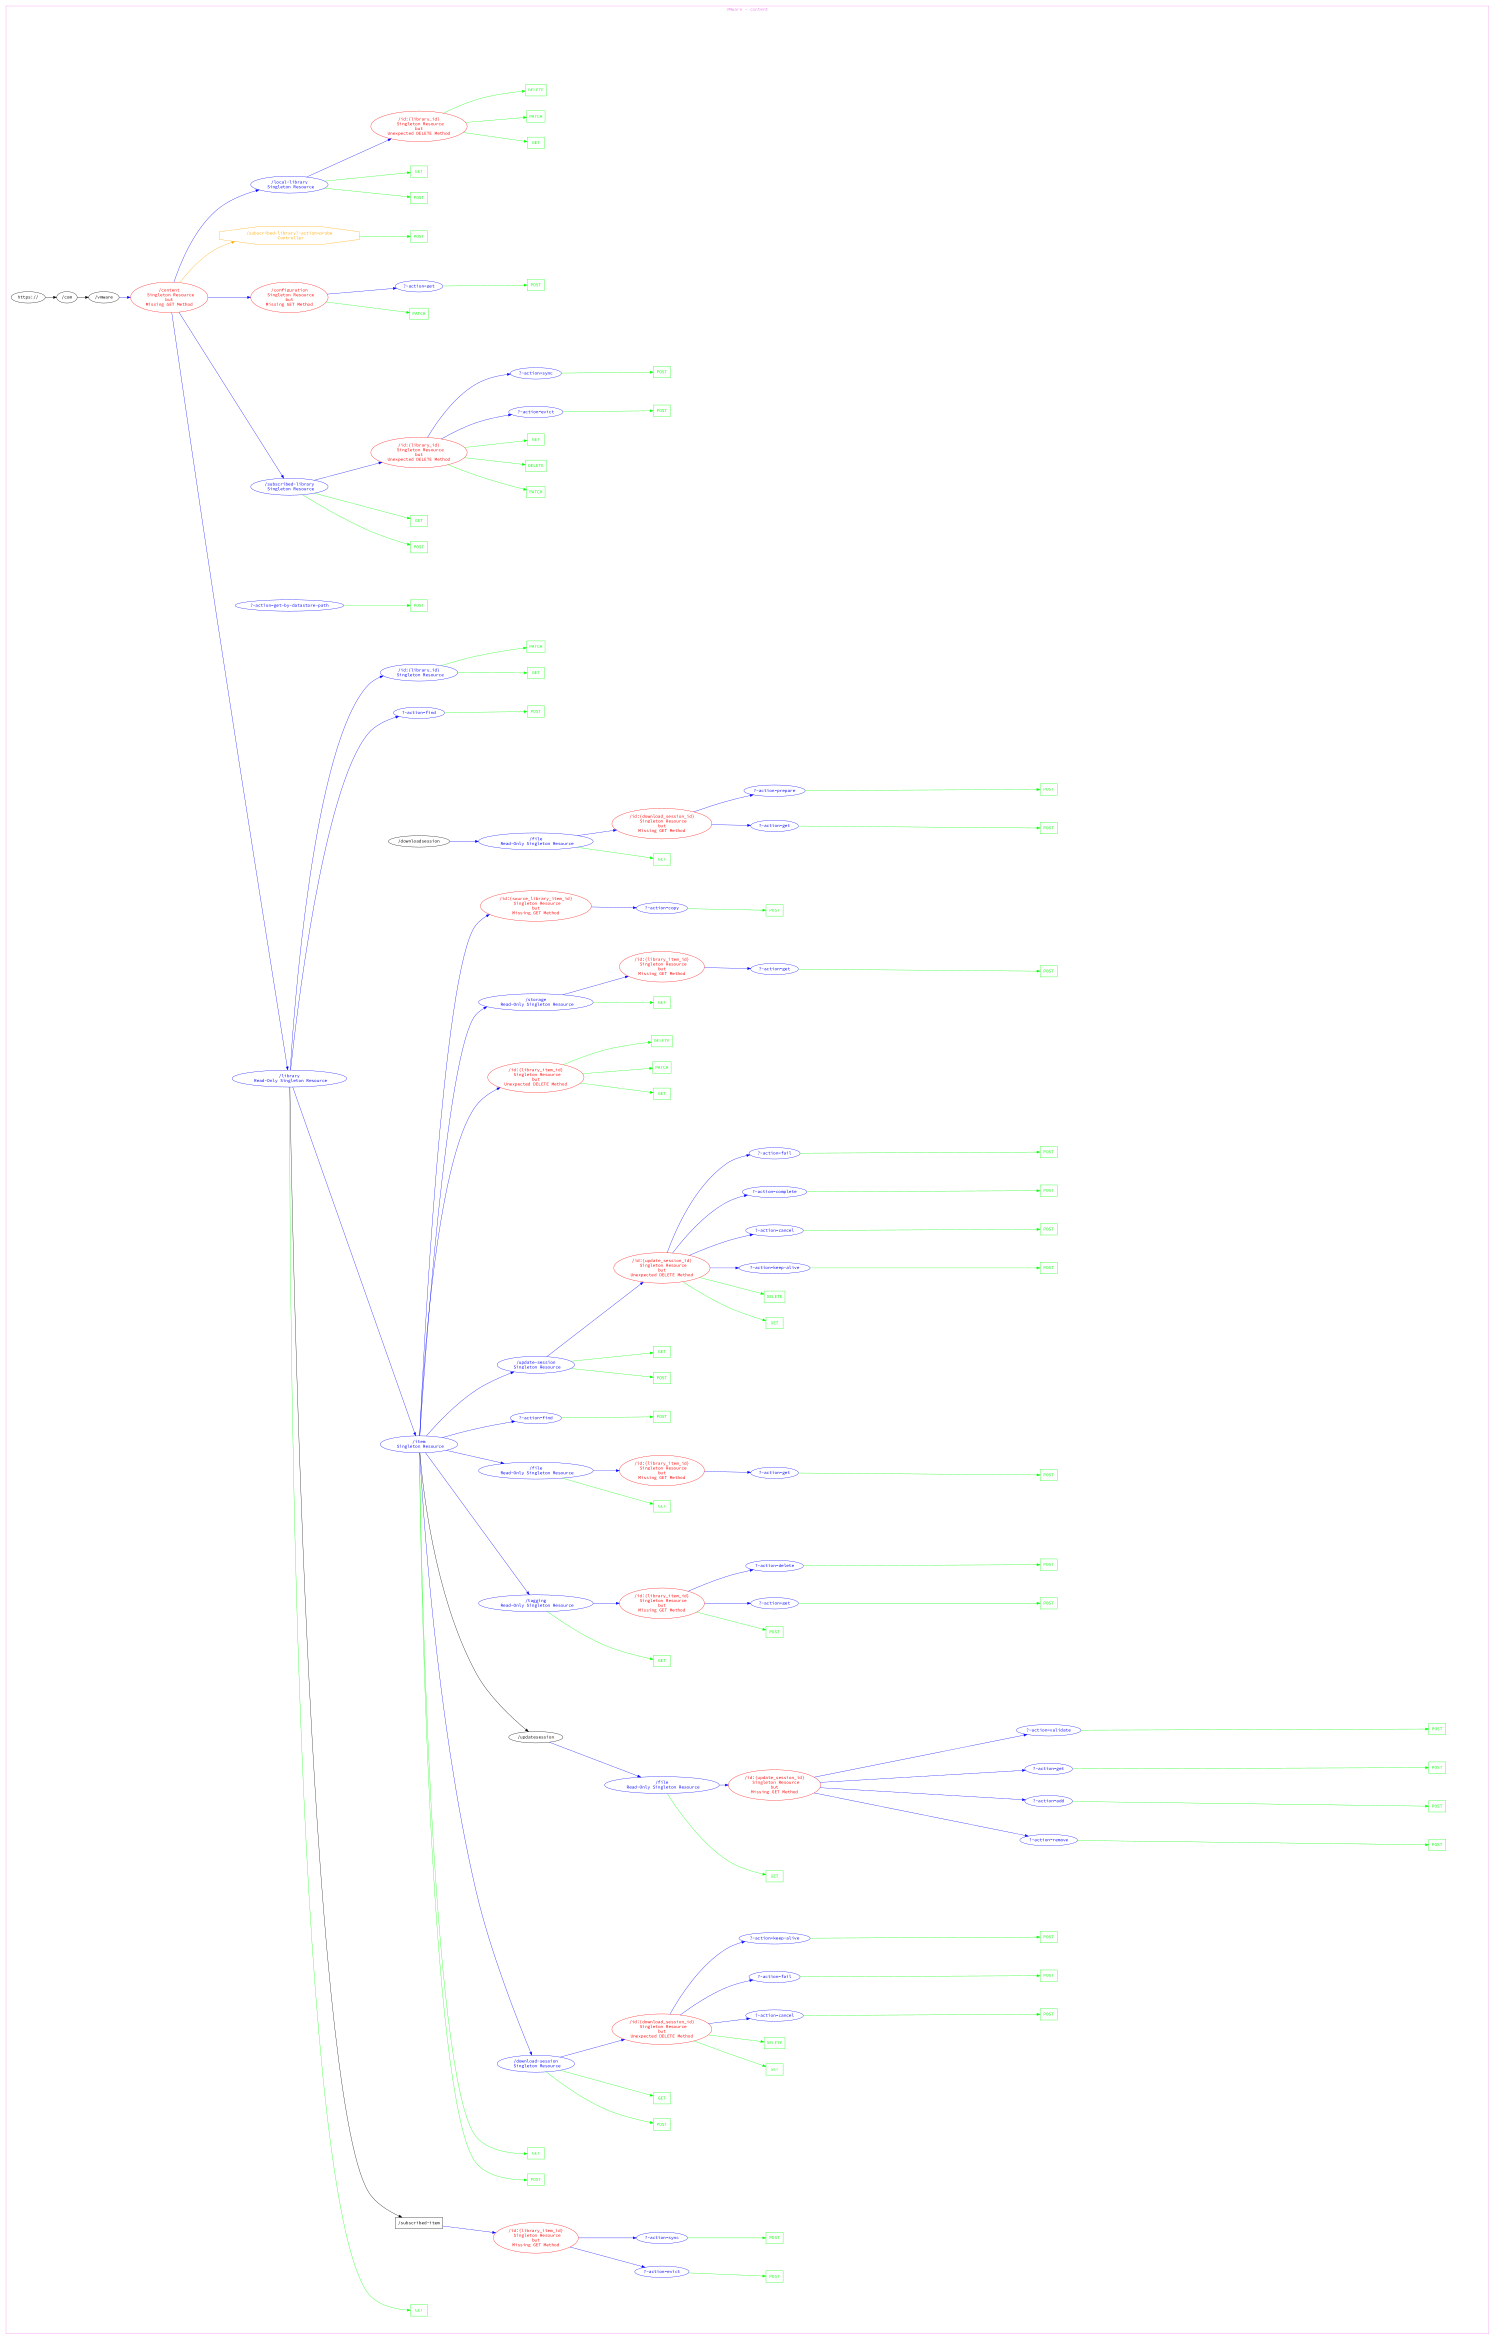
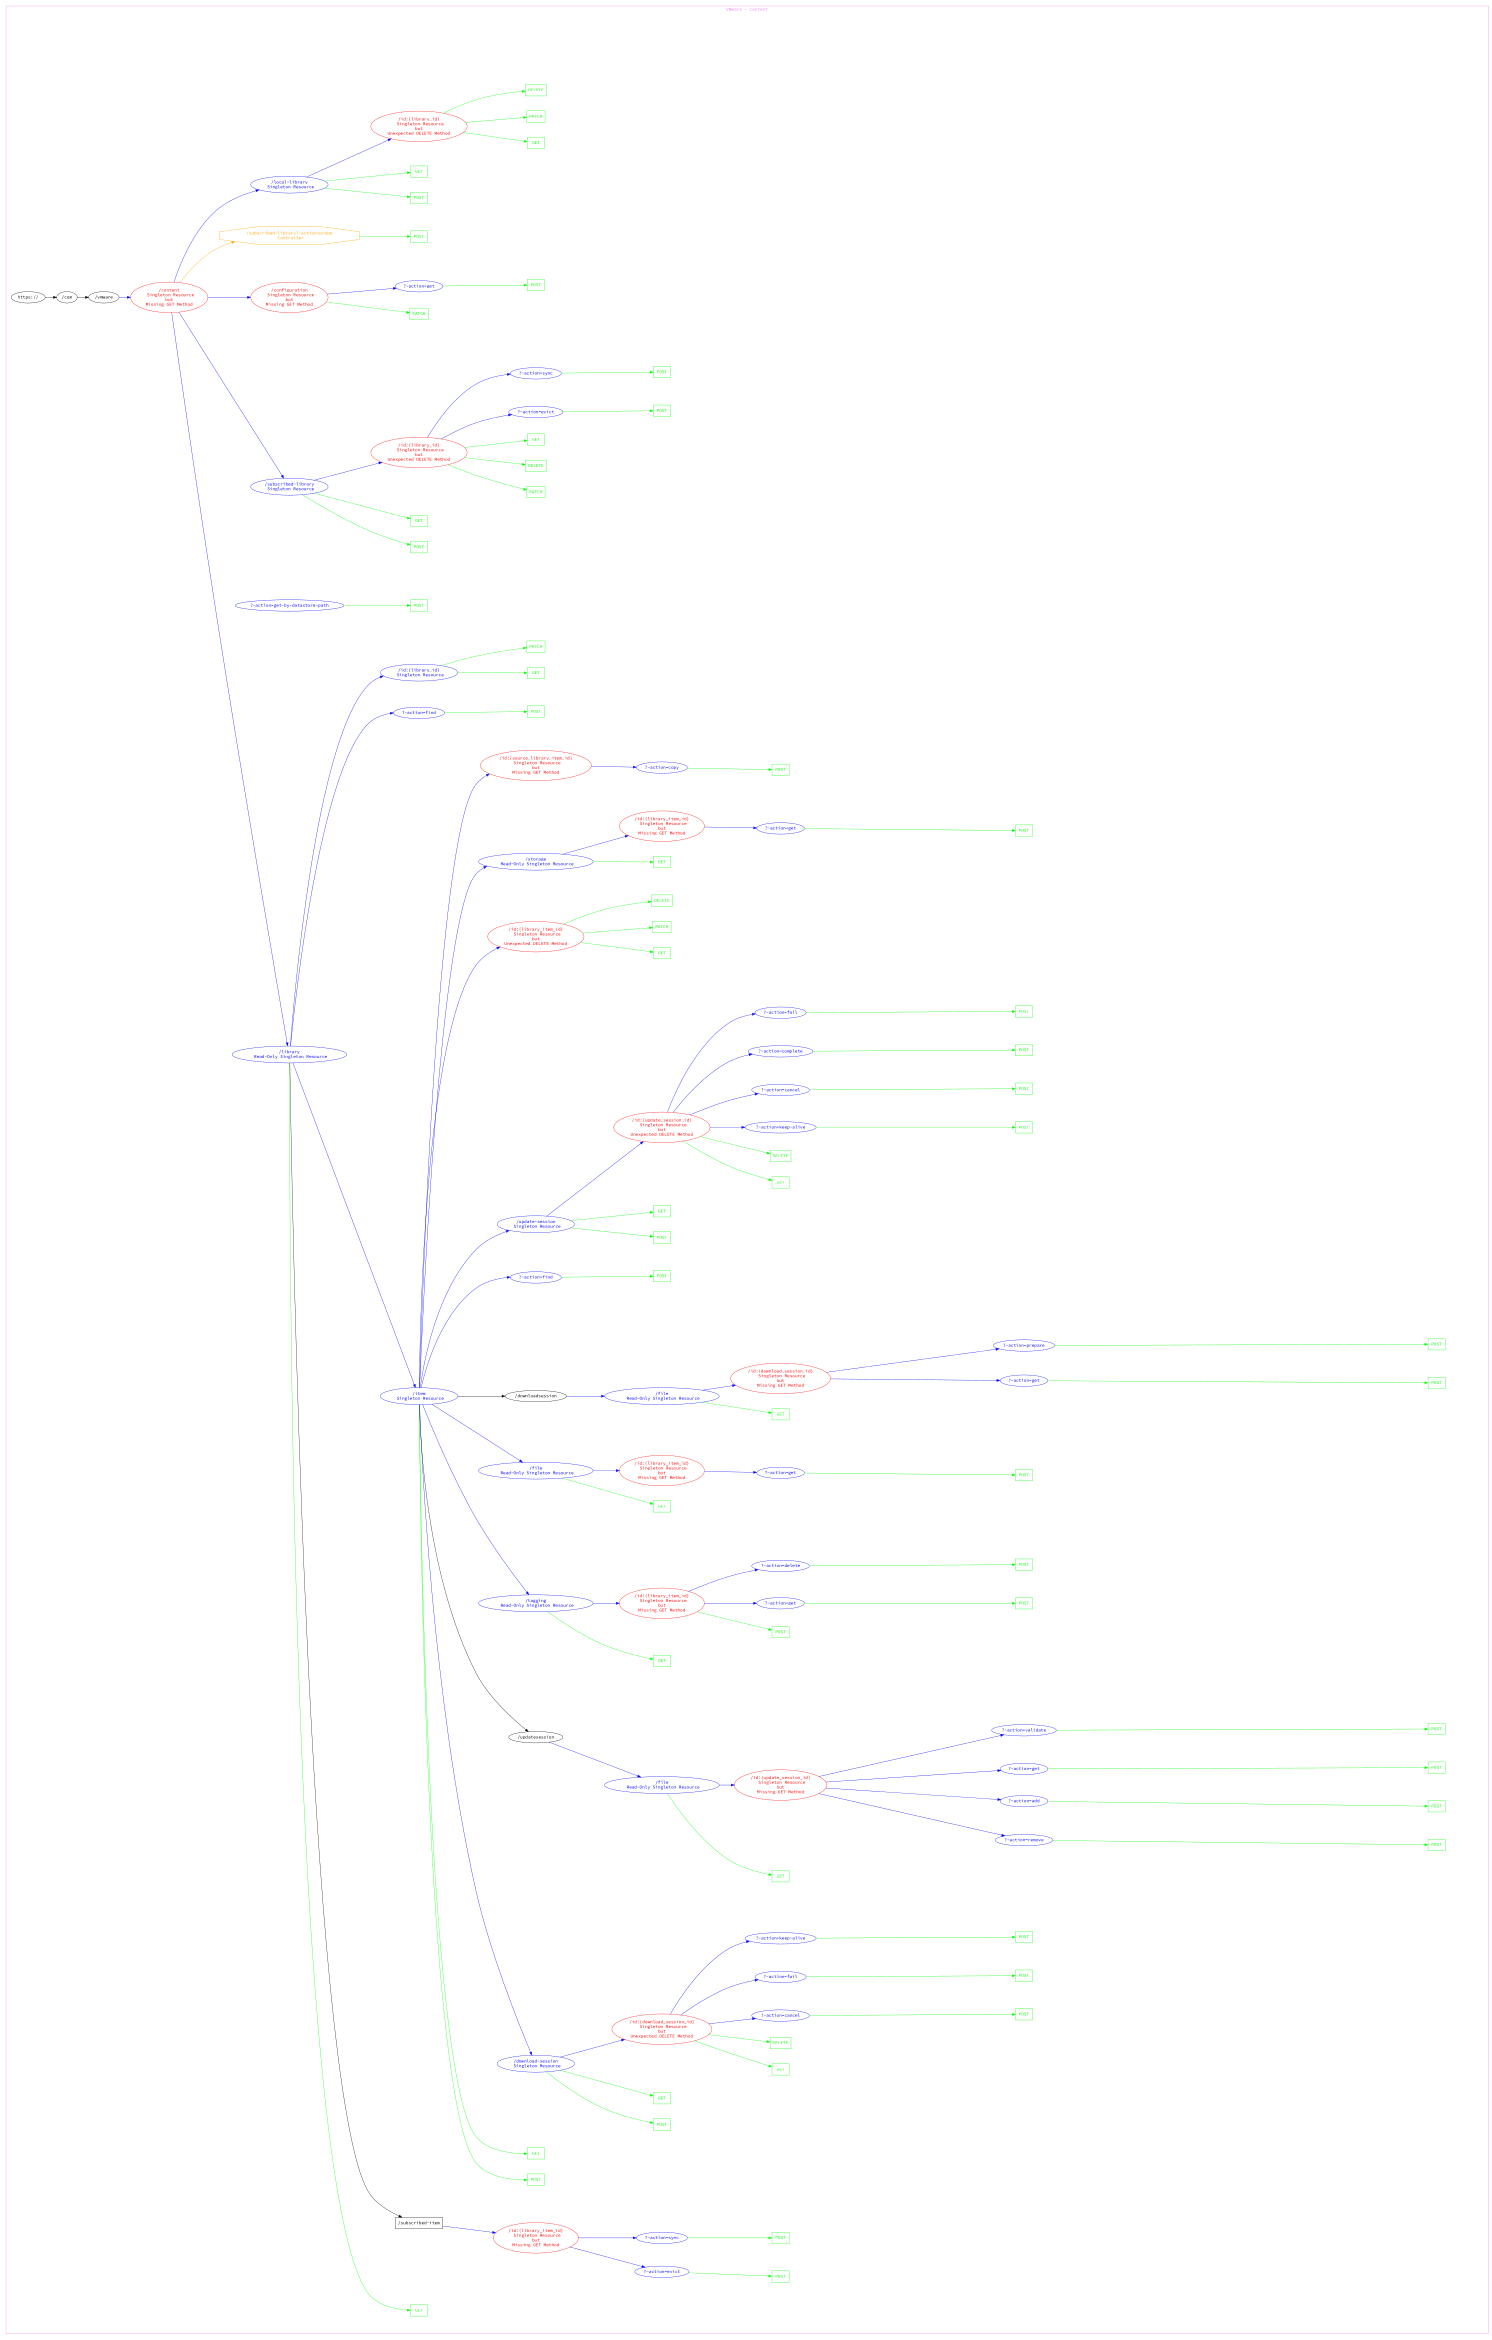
edge "/item Singleton Resource" -> "/downloadsession": added
